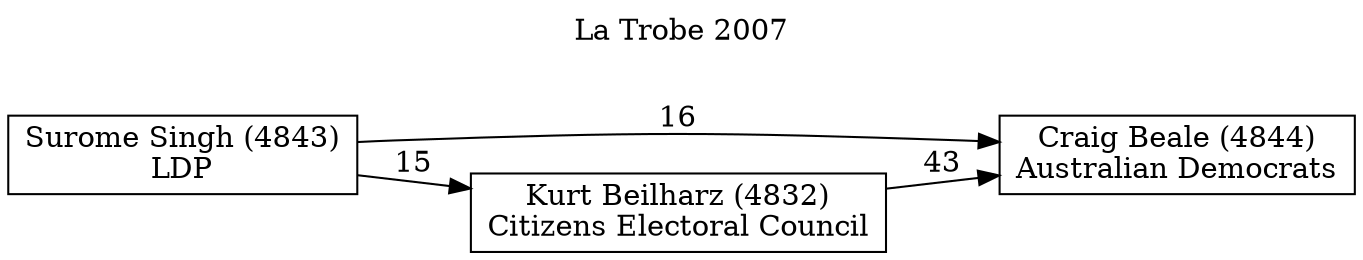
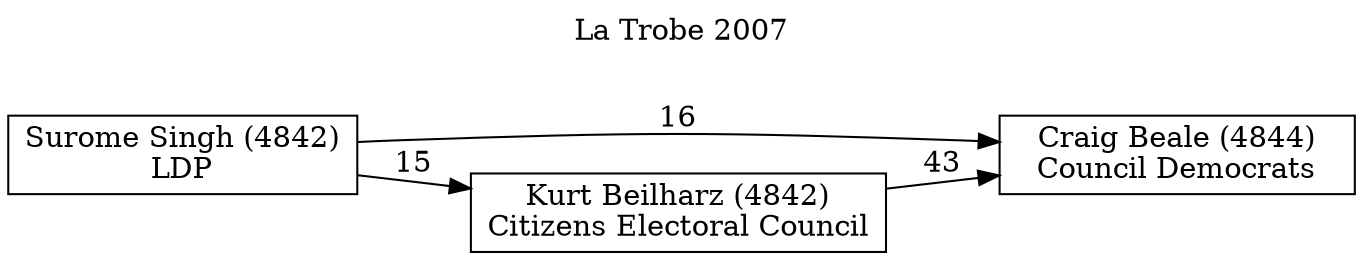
node "Surome Singh (4843) LDP": label "Surome Singh (4843) LDP" -> "Surome Singh (4842) LDP"
node "Craig Beale (4844) Australian Democrats": label "Craig Beale (4844) Australian Democrats" -> "Craig Beale (4844) Council Democrats"
node "Kurt Beilharz (4832) Citizens Electoral Council": label "Kurt Beilharz (4832) Citizens Electoral Council" -> "Kurt Beilharz (4842) Citizens Electoral Council"
